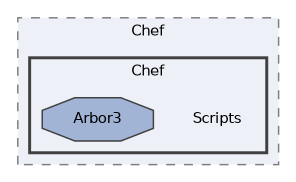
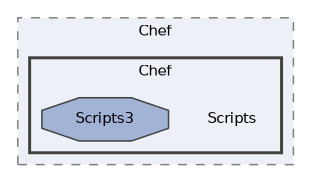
node "Arbor3": label "Arbor3" -> "Scripts3"
